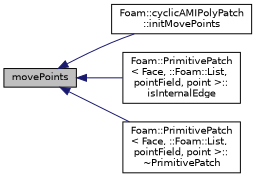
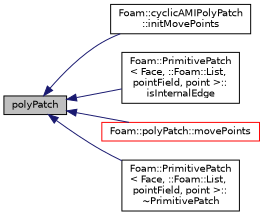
node "movePoints": label "movePoints" -> "polyPatch"
node "Foam::polyPatch::movePoints": added
